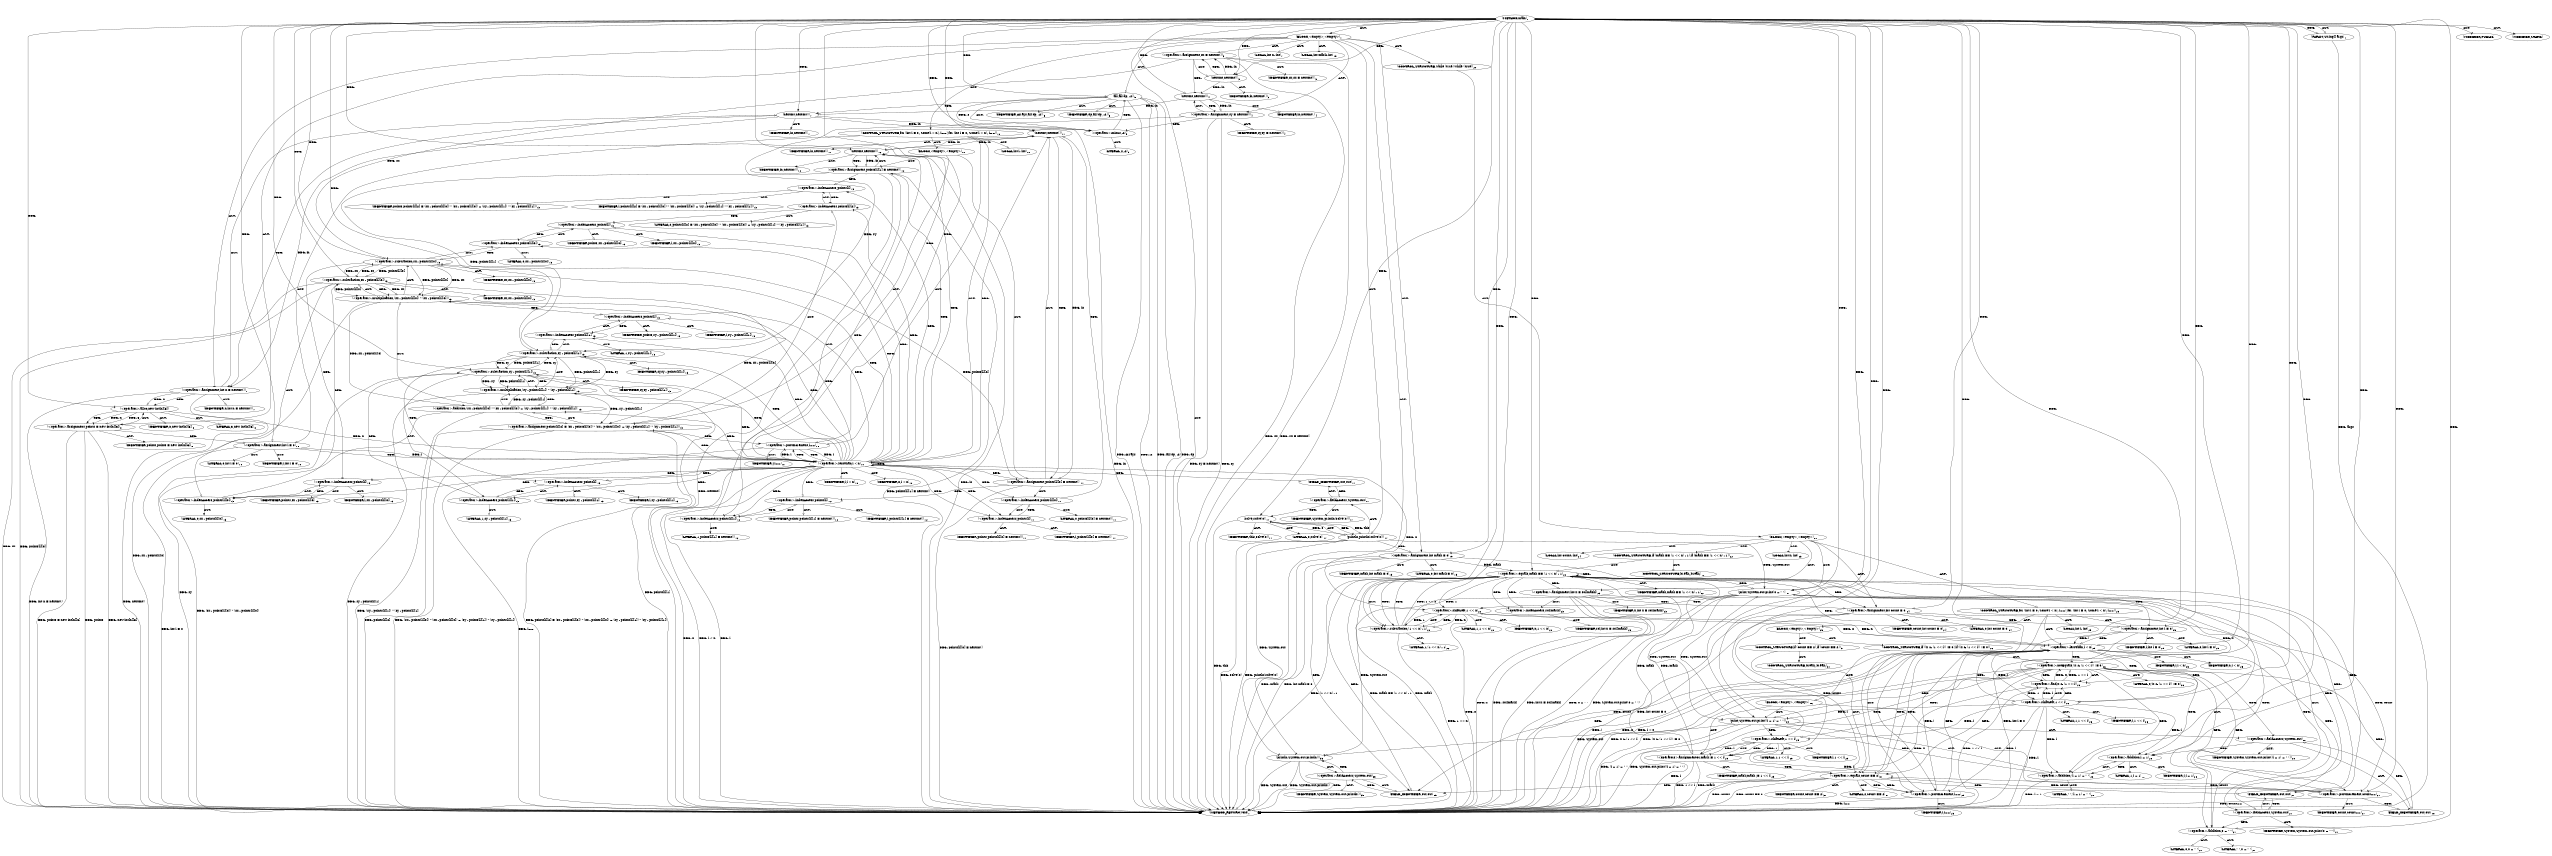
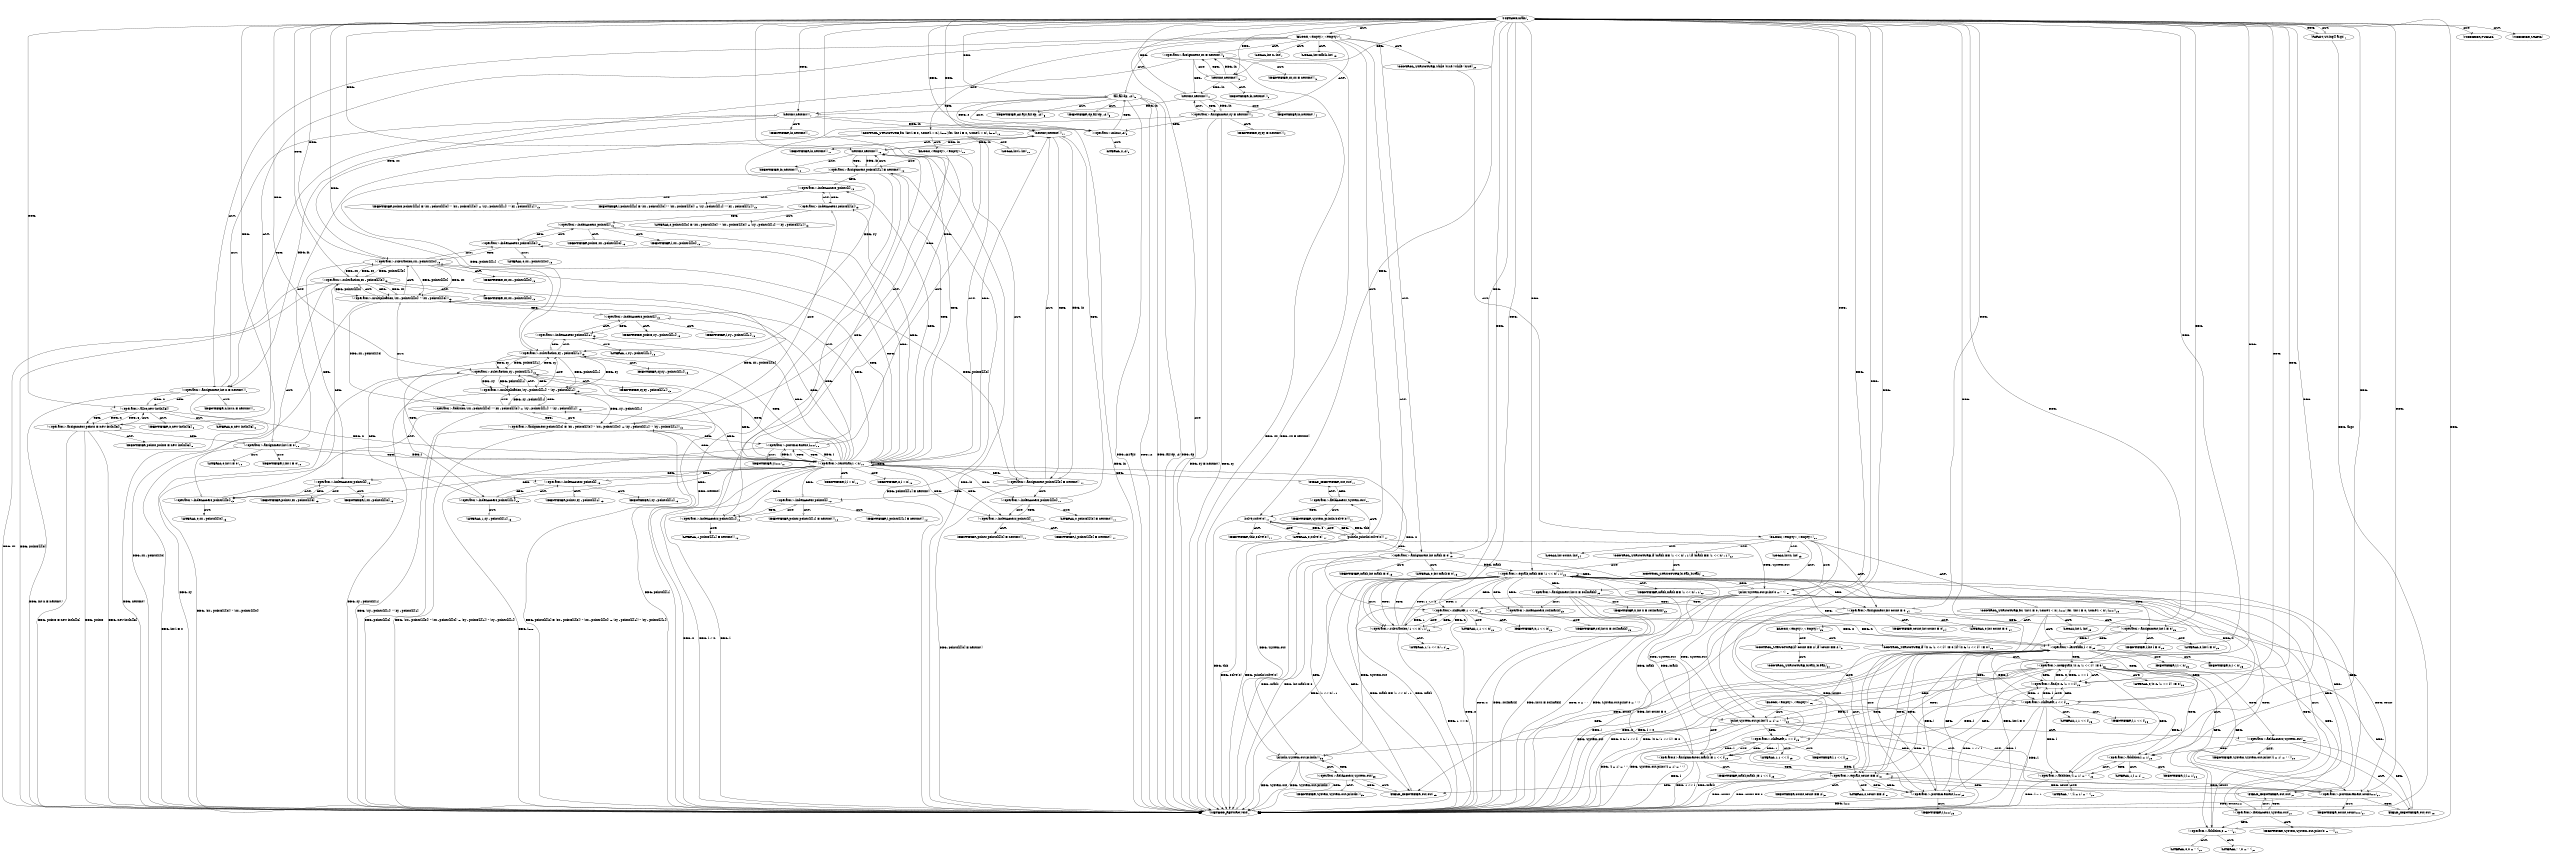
edge "(METHOD,main)" -> "(<operator>.and,x & (1 << i))": added, label "DDG:"
edge "(<operator>.equals,mask == (1 << n) - 1)" -> "(<operator>.shiftLeft,1 << n)": added, label "CDG:"
